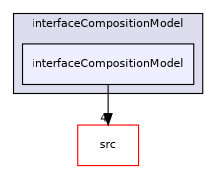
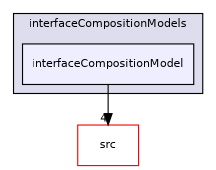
cluster "interfaceCompositionModel": label "interfaceCompositionModel" -> "interfaceCompositionModels"
